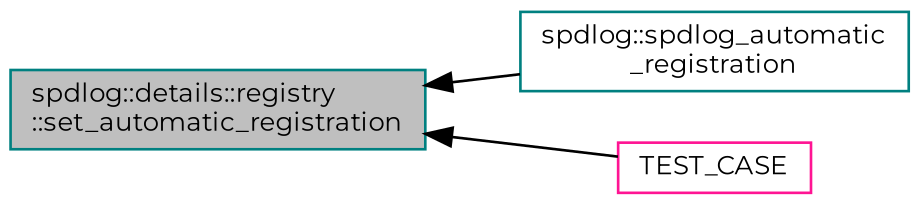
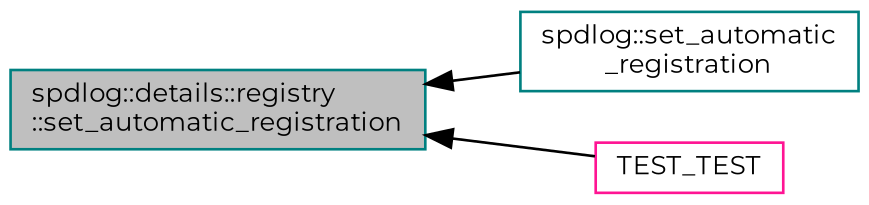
node "spdlog::spdlog_automatic _registration": label "spdlog::spdlog_automatic _registration" -> "spdlog::set_automatic _registration"
node "TEST_CASE": label "TEST_CASE" -> "TEST_TEST"
